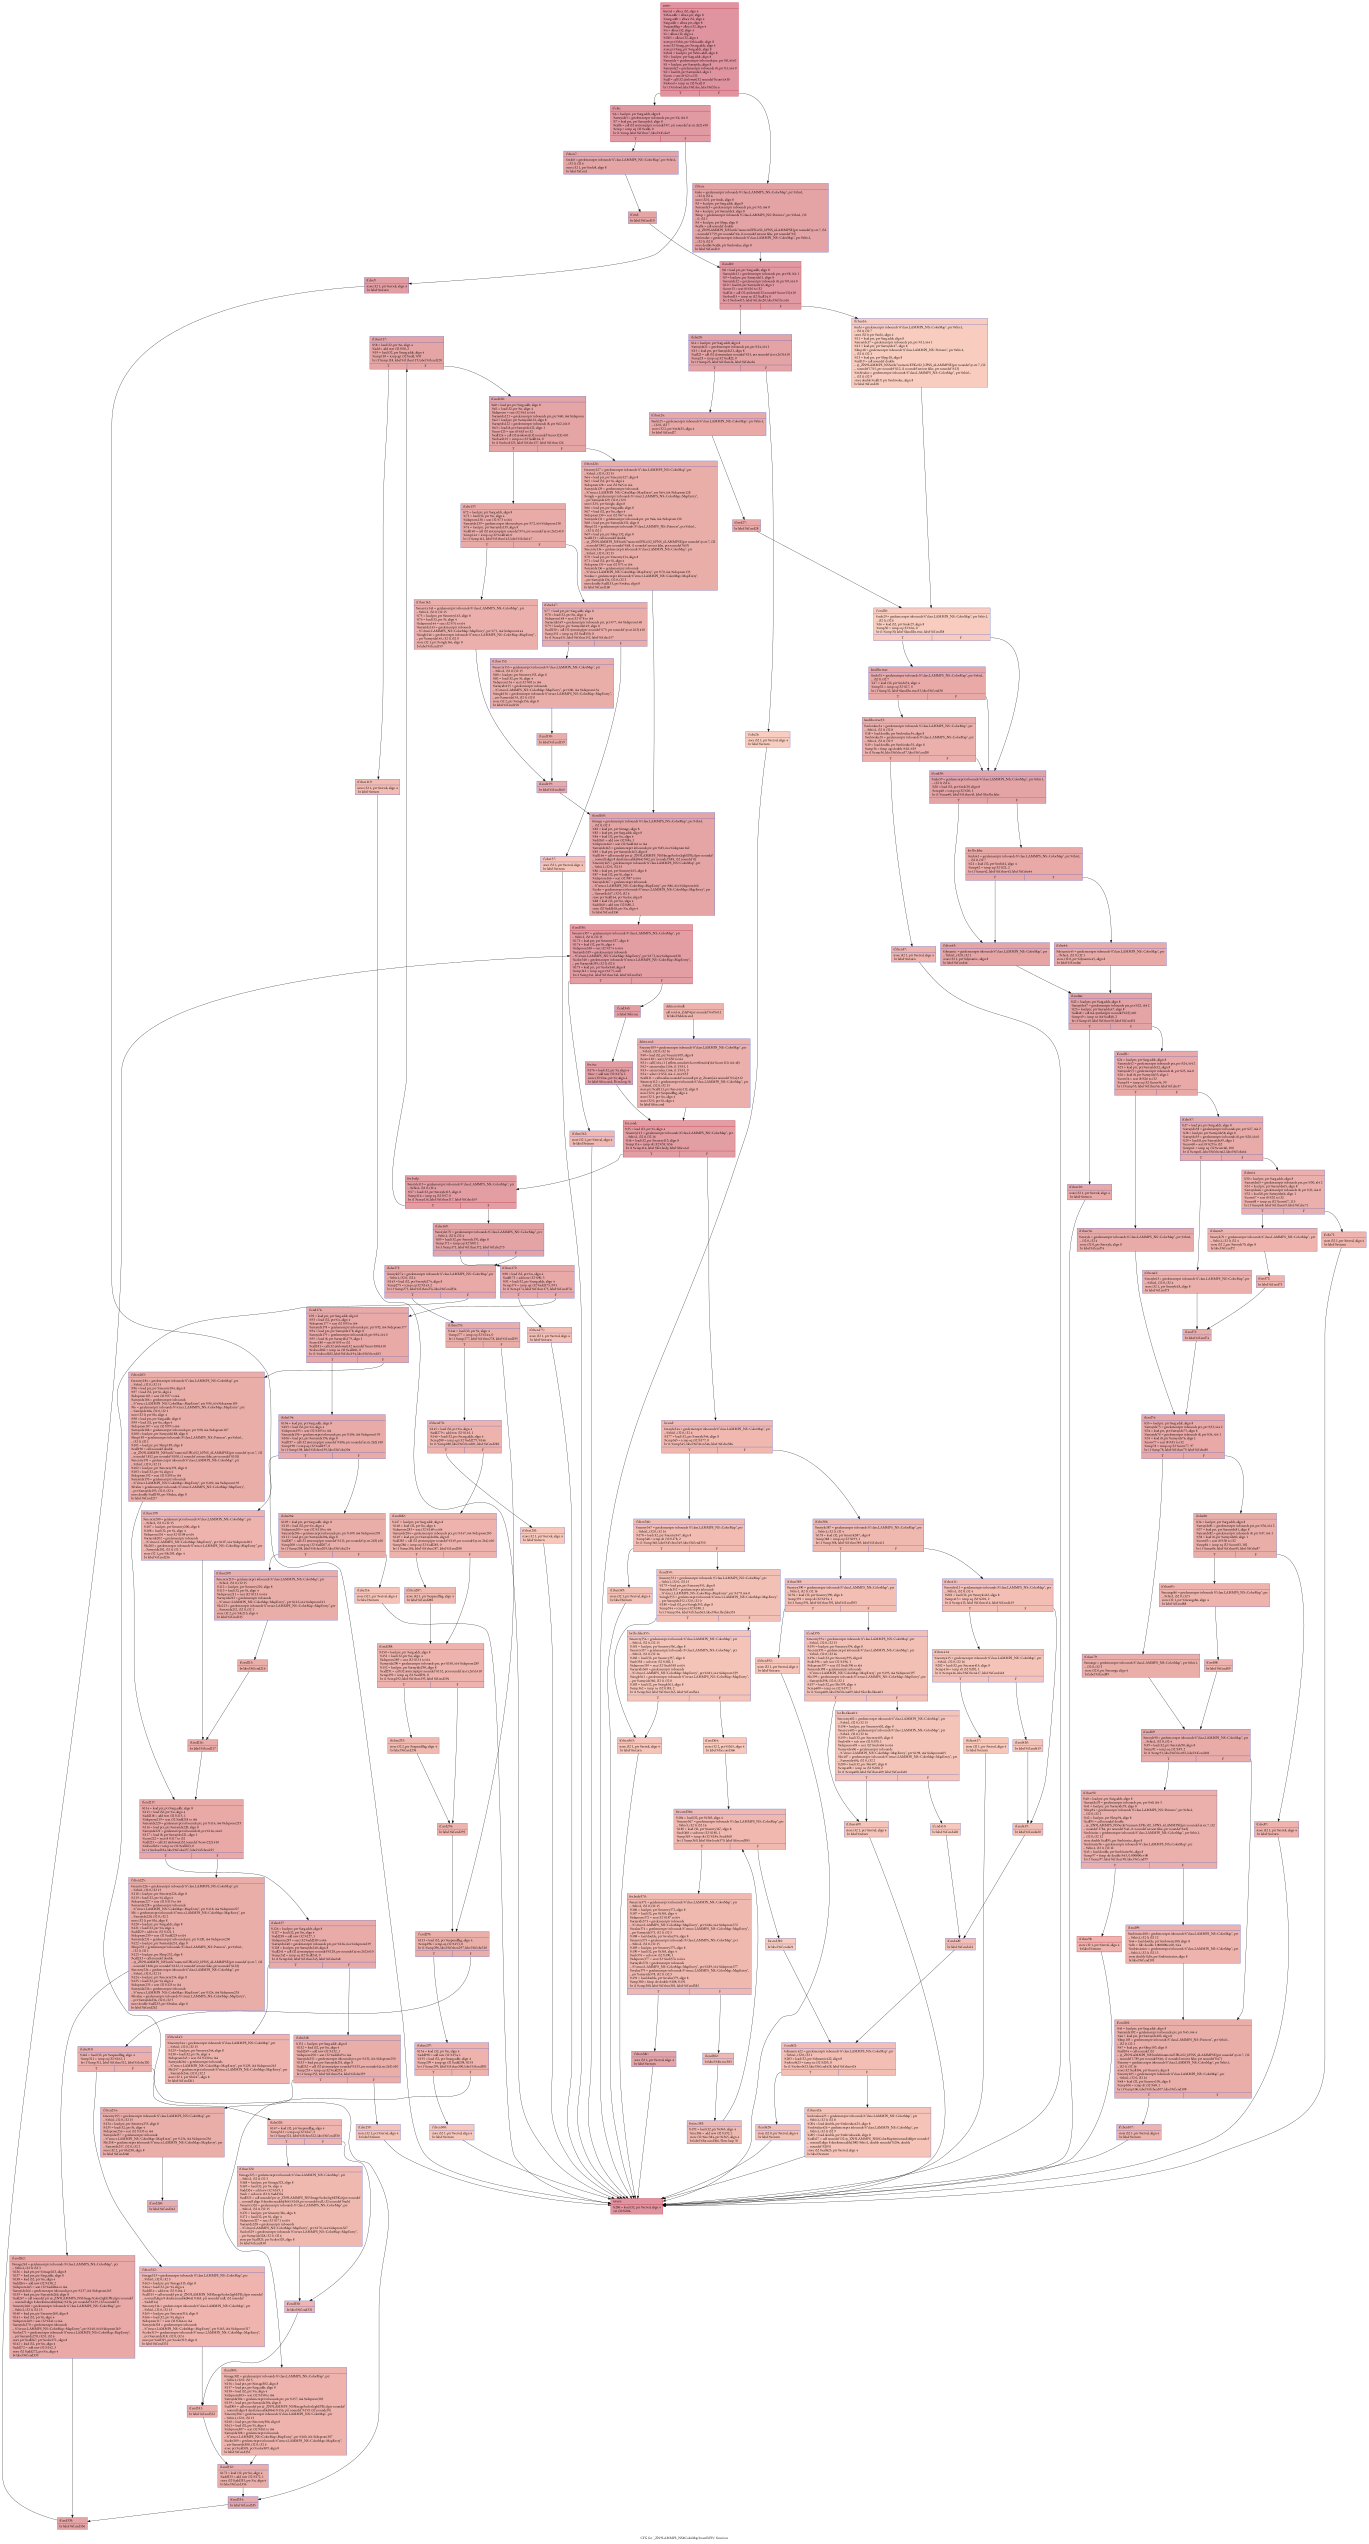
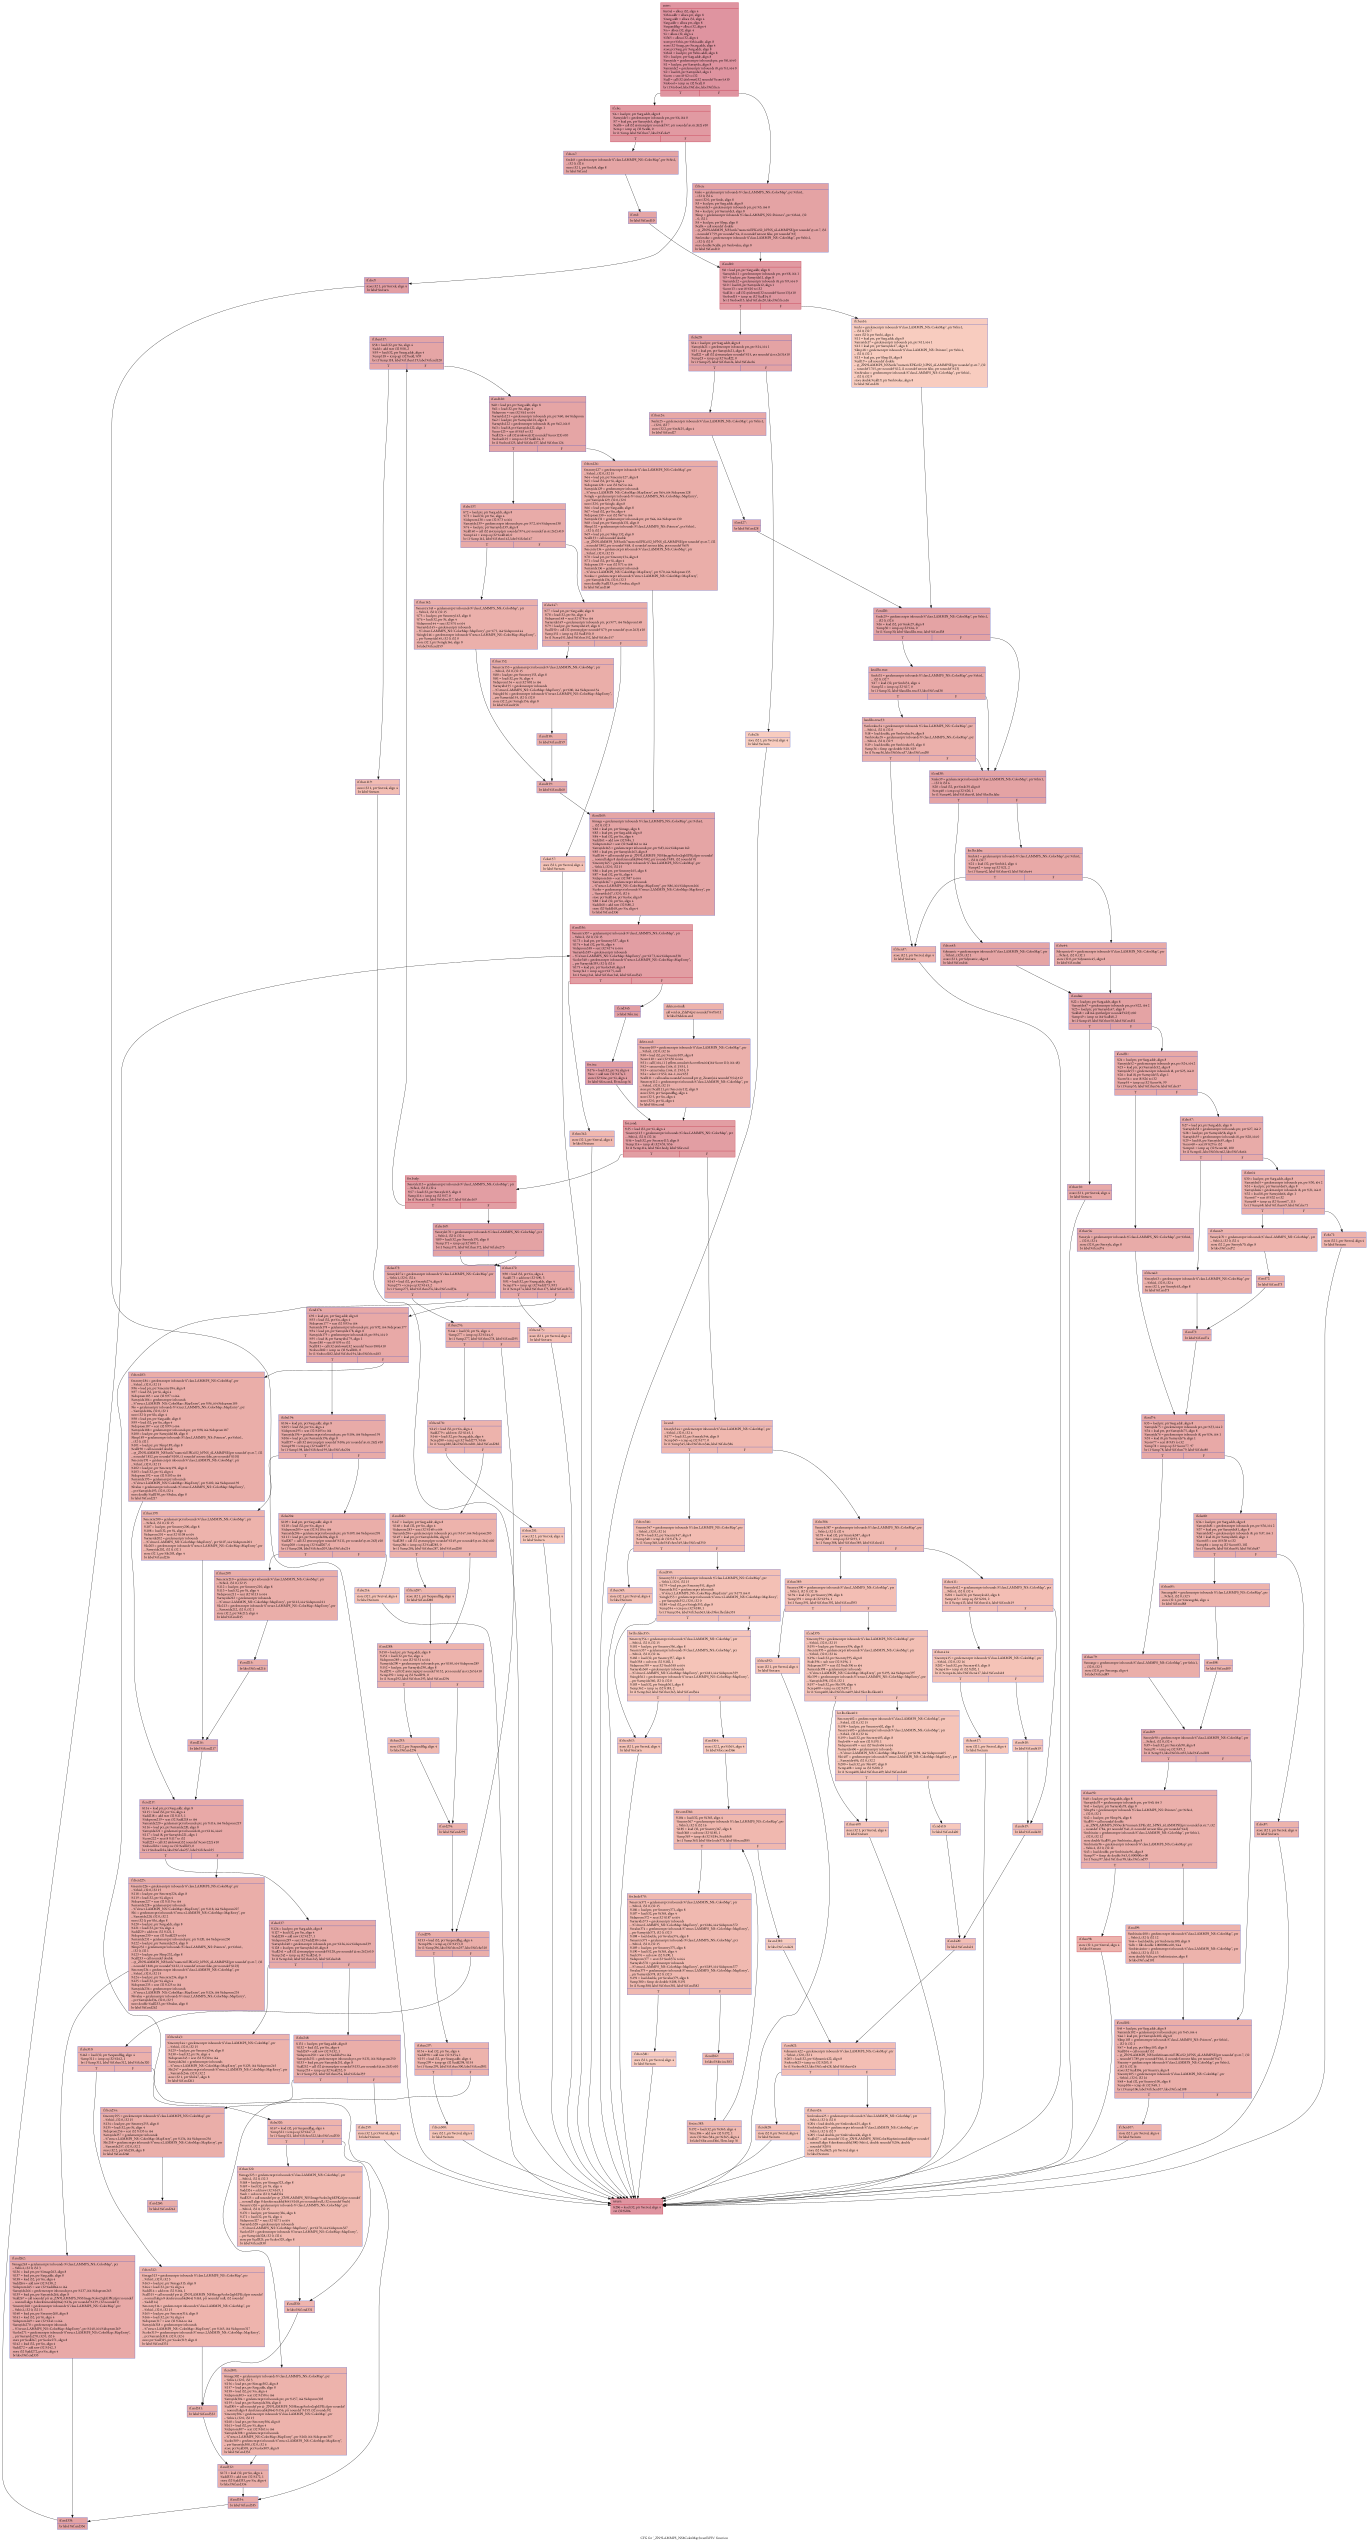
node "if.end28:": fillcolor #f08b6e70 -> #c32e3170
edge "lor.lhs.false:" -> "if.then43:": now "lor.lhs.false:" -> "if.then37:"
node "if.then381:": fillcolor #c32e3170 -> #f08b6e70
